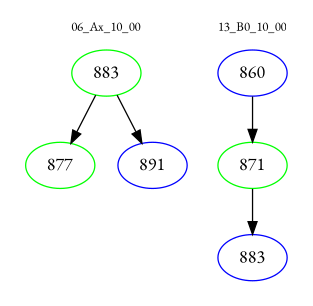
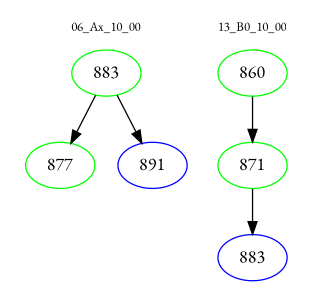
node "860": color blue -> green
